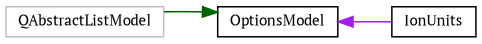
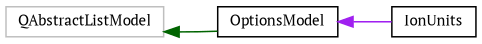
edge "QAbstractListModel" -> "OptionsModel": reversed
